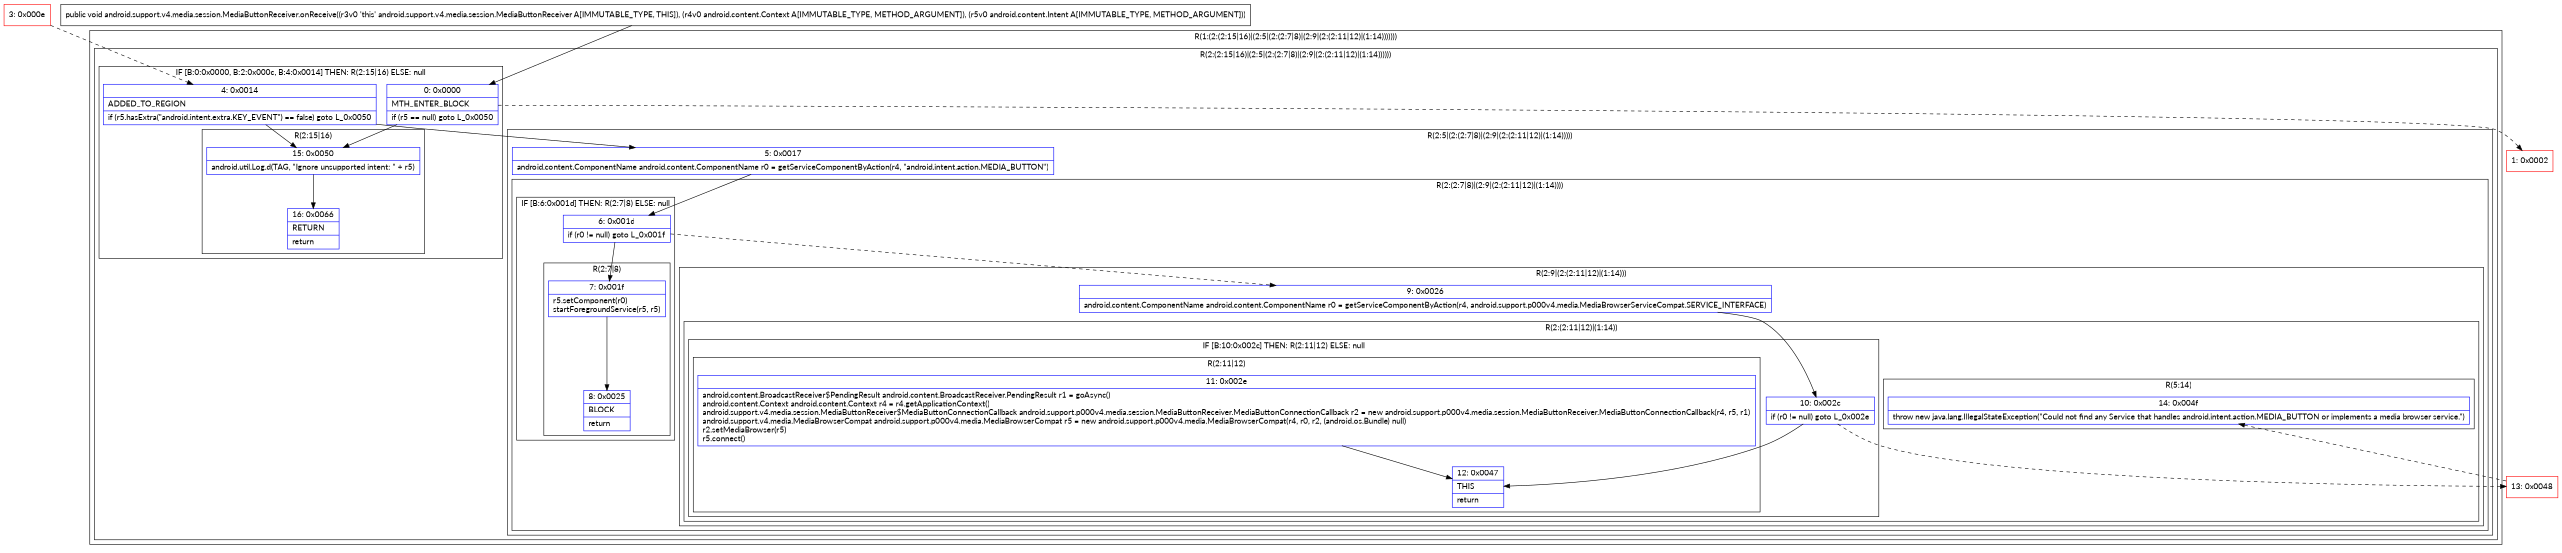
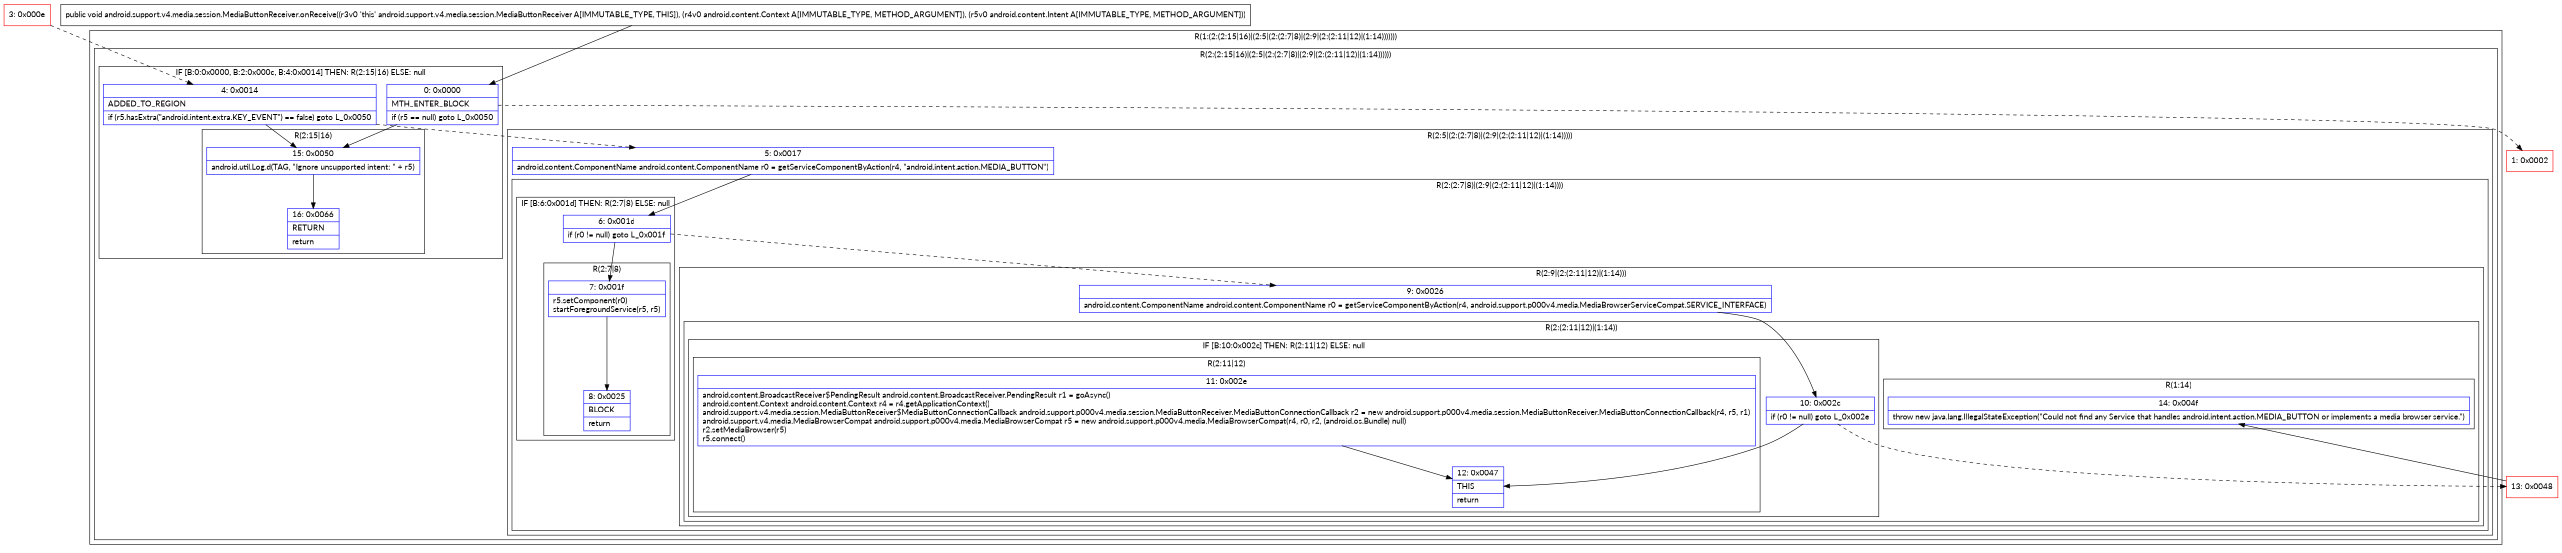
edge "4: 0x0014" -> "5: 0x0017": style solid -> dashed
cluster "R(5:14)": label "R(5:14)" -> "R(1:14)"
edge "13: 0x0048" -> "14: 0x004f": style dashed -> solid
